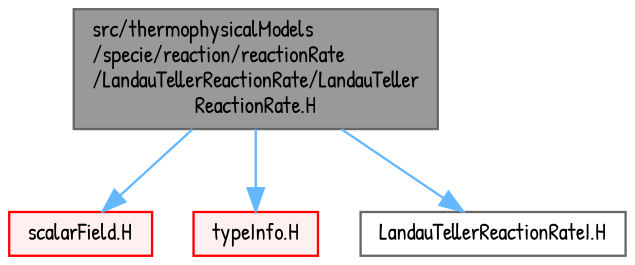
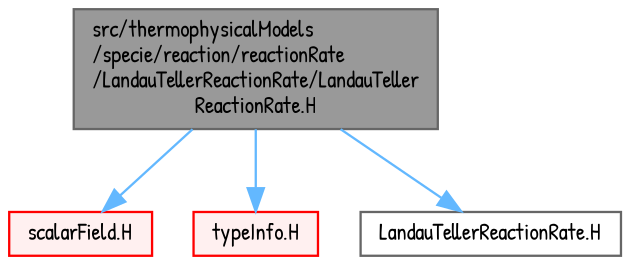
node "LandauTellerReactionRateI.H": label "LandauTellerReactionRateI.H" -> "LandauTellerReactionRate.H"
